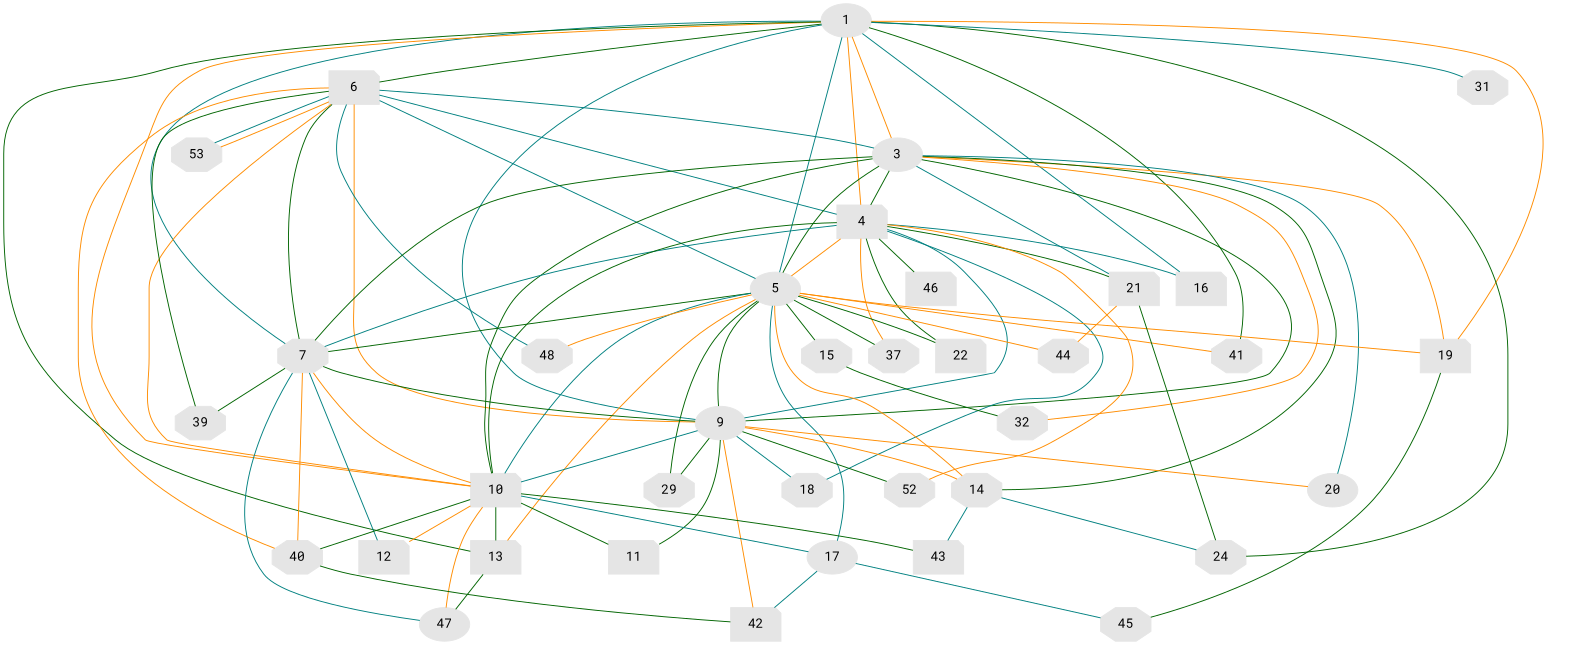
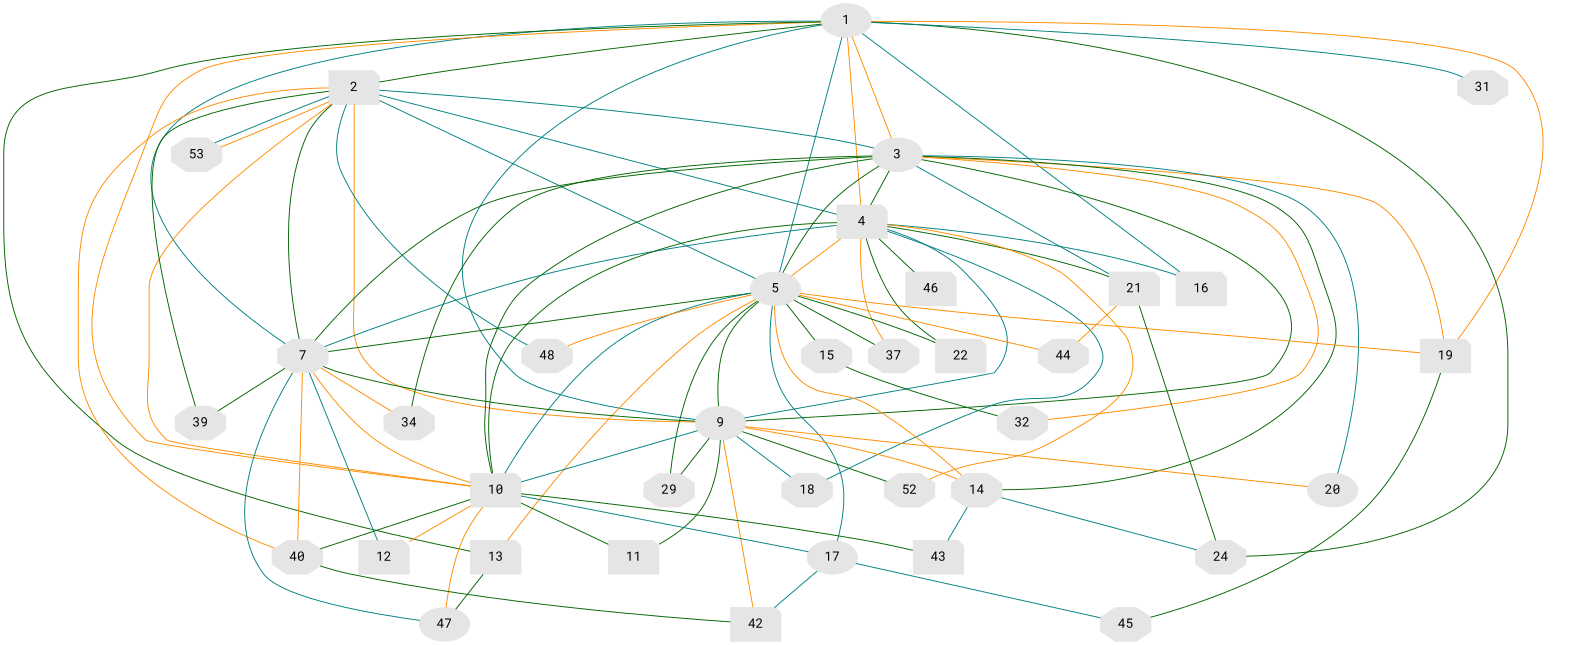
node "6": label "6" -> "2"
node "41": removed
node "34": added
edge "10" -- "13": removed
